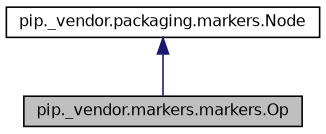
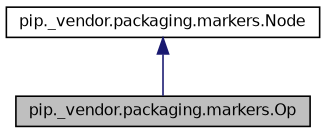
node "pip._vendor.markers.markers.Op": label "pip._vendor.markers.markers.Op" -> "pip._vendor.packaging.markers.Op"
